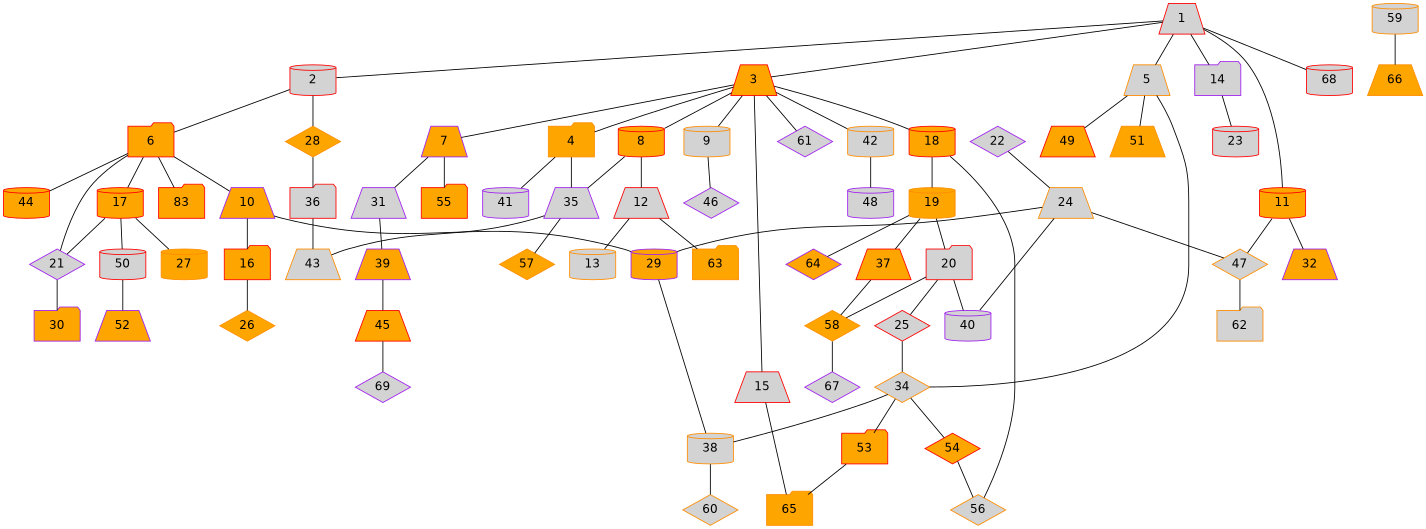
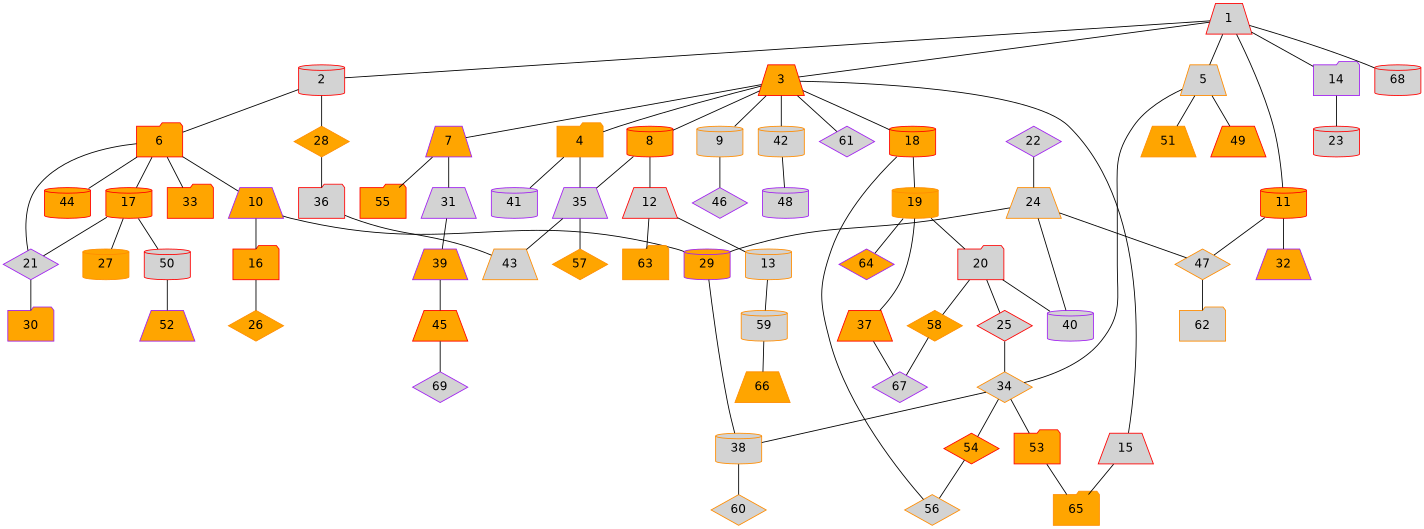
node "83": label "83" -> "33"
edge "13" -- "59": added
edge "37" -- "58": now "37" -- "67"
